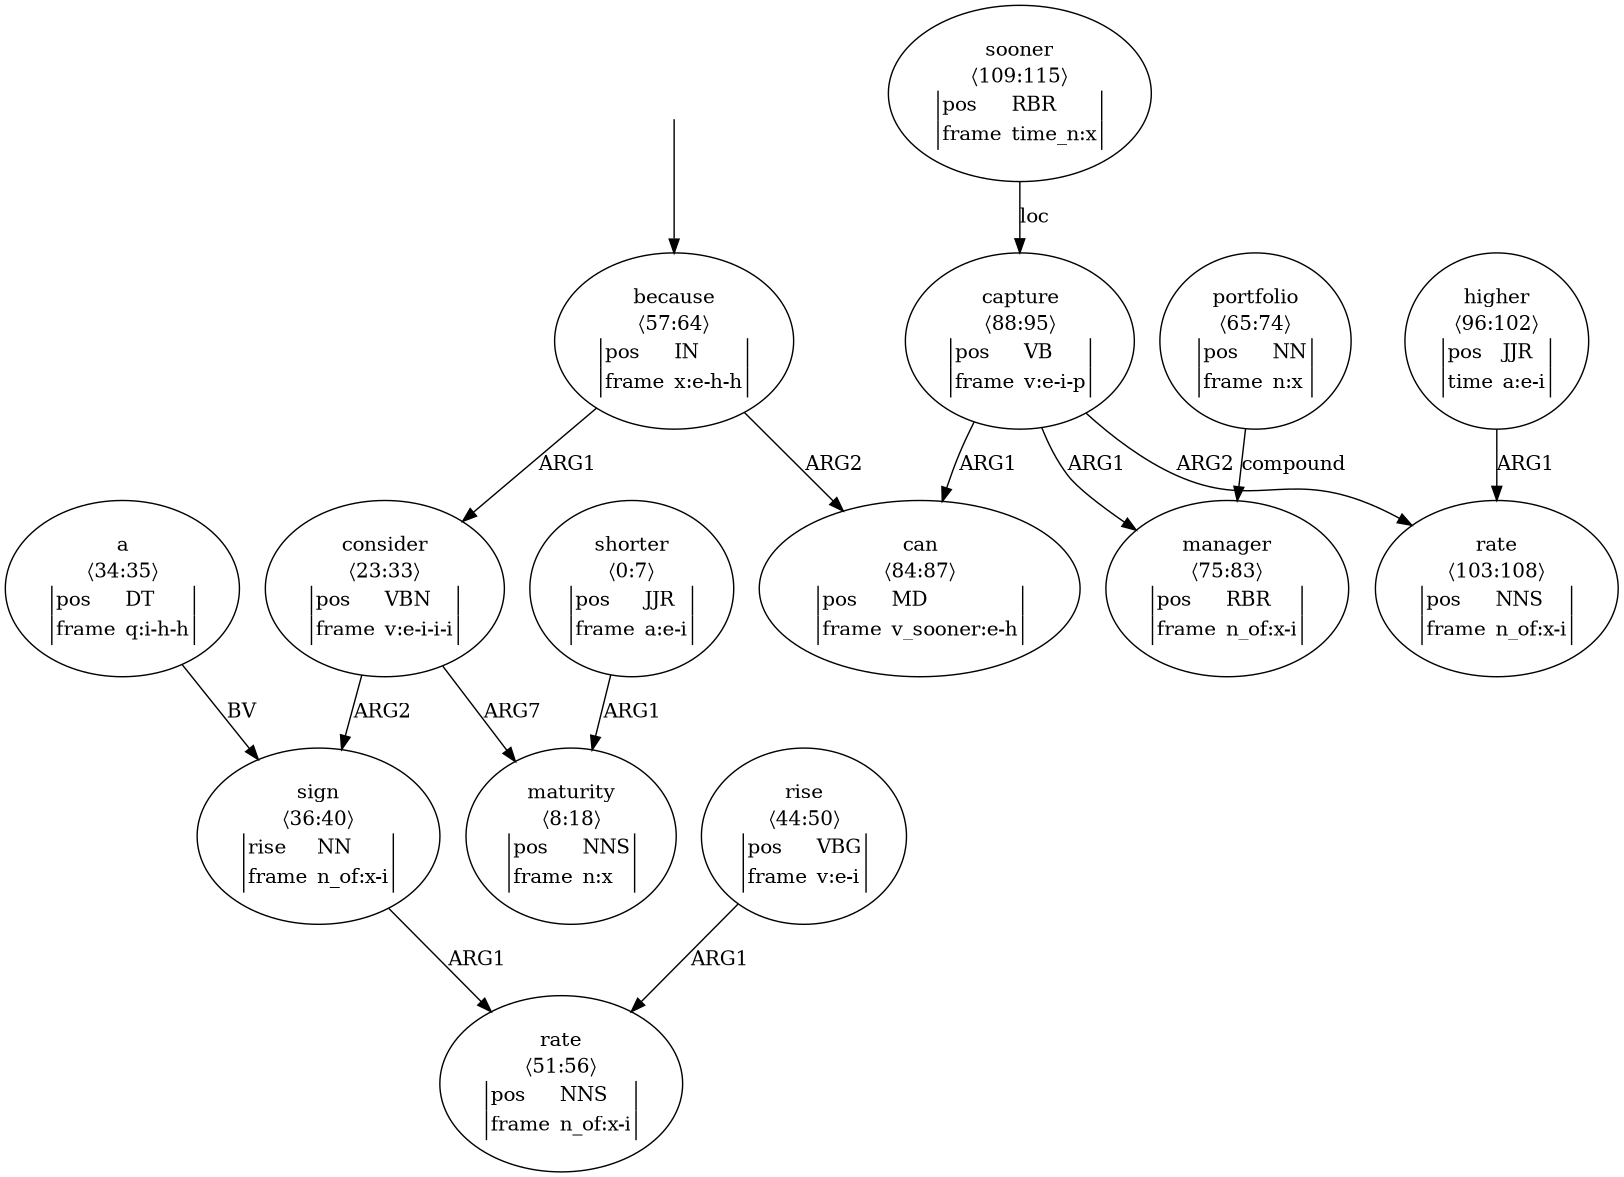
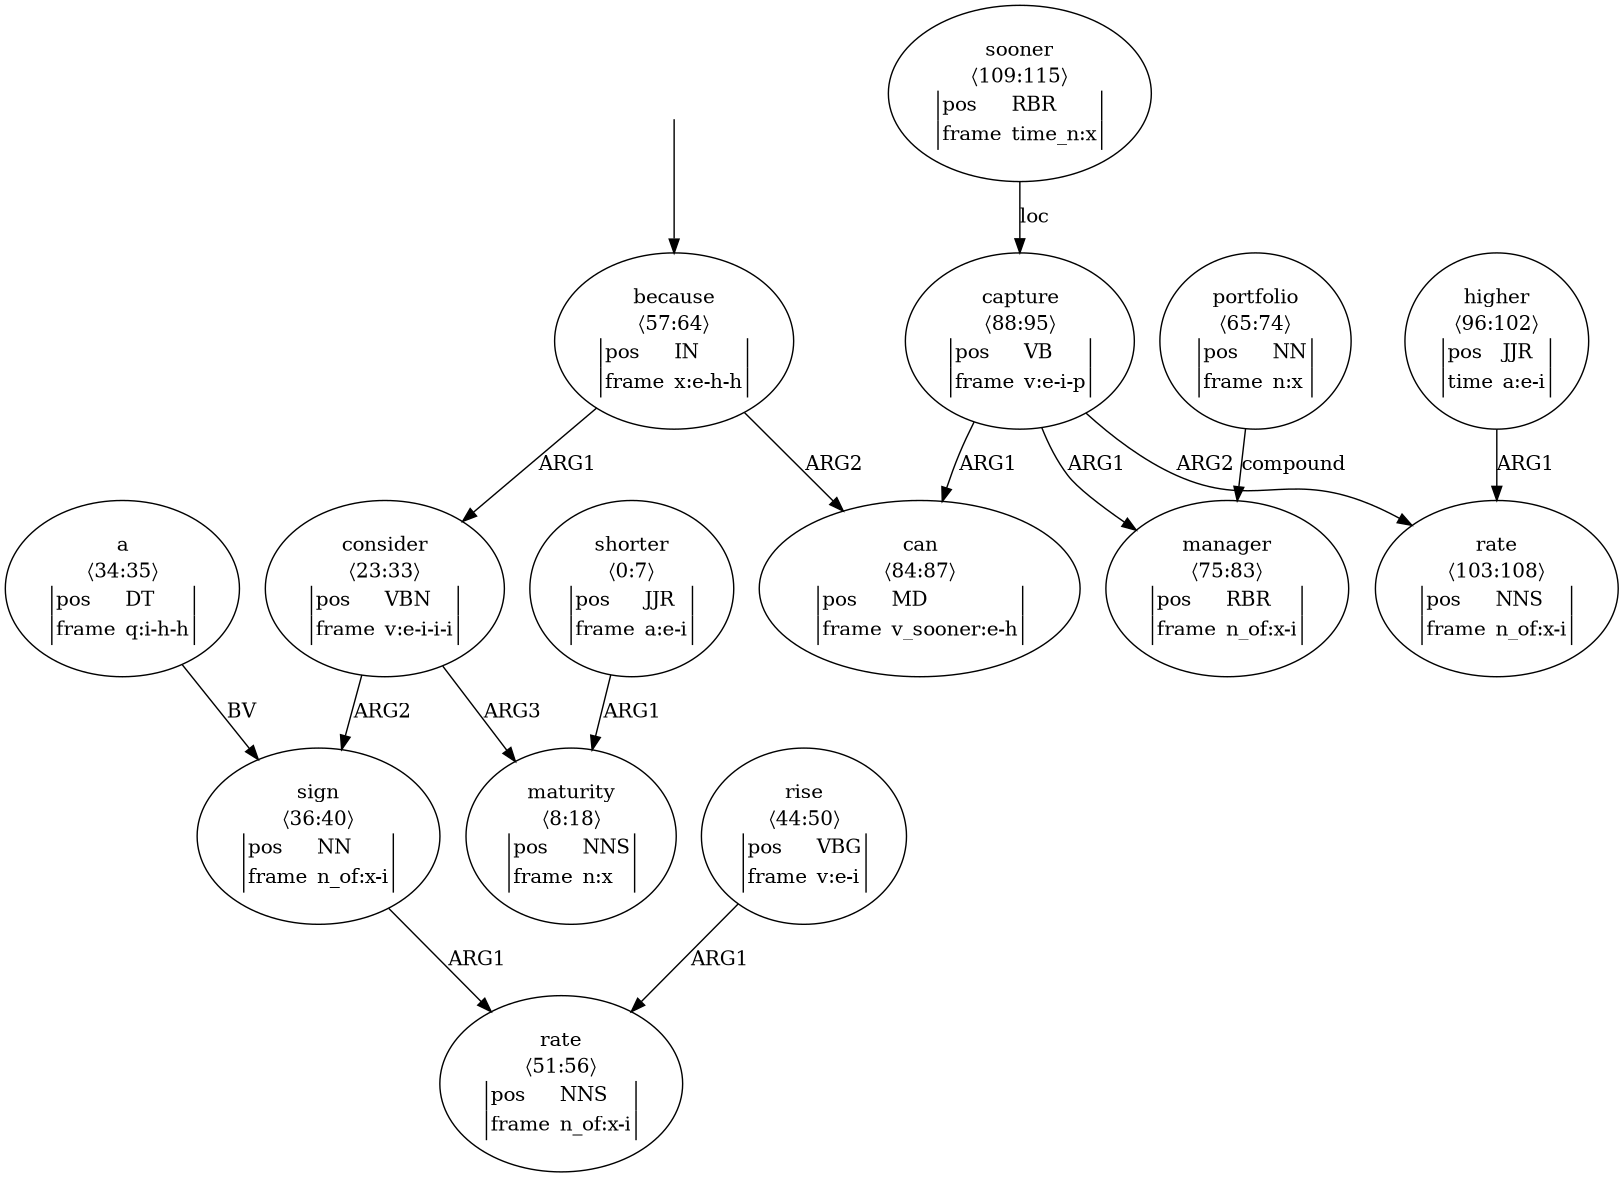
edge "consider" -> "maturity": label "ARG7" -> "ARG3"
node "sign": text "rise" -> "pos"
